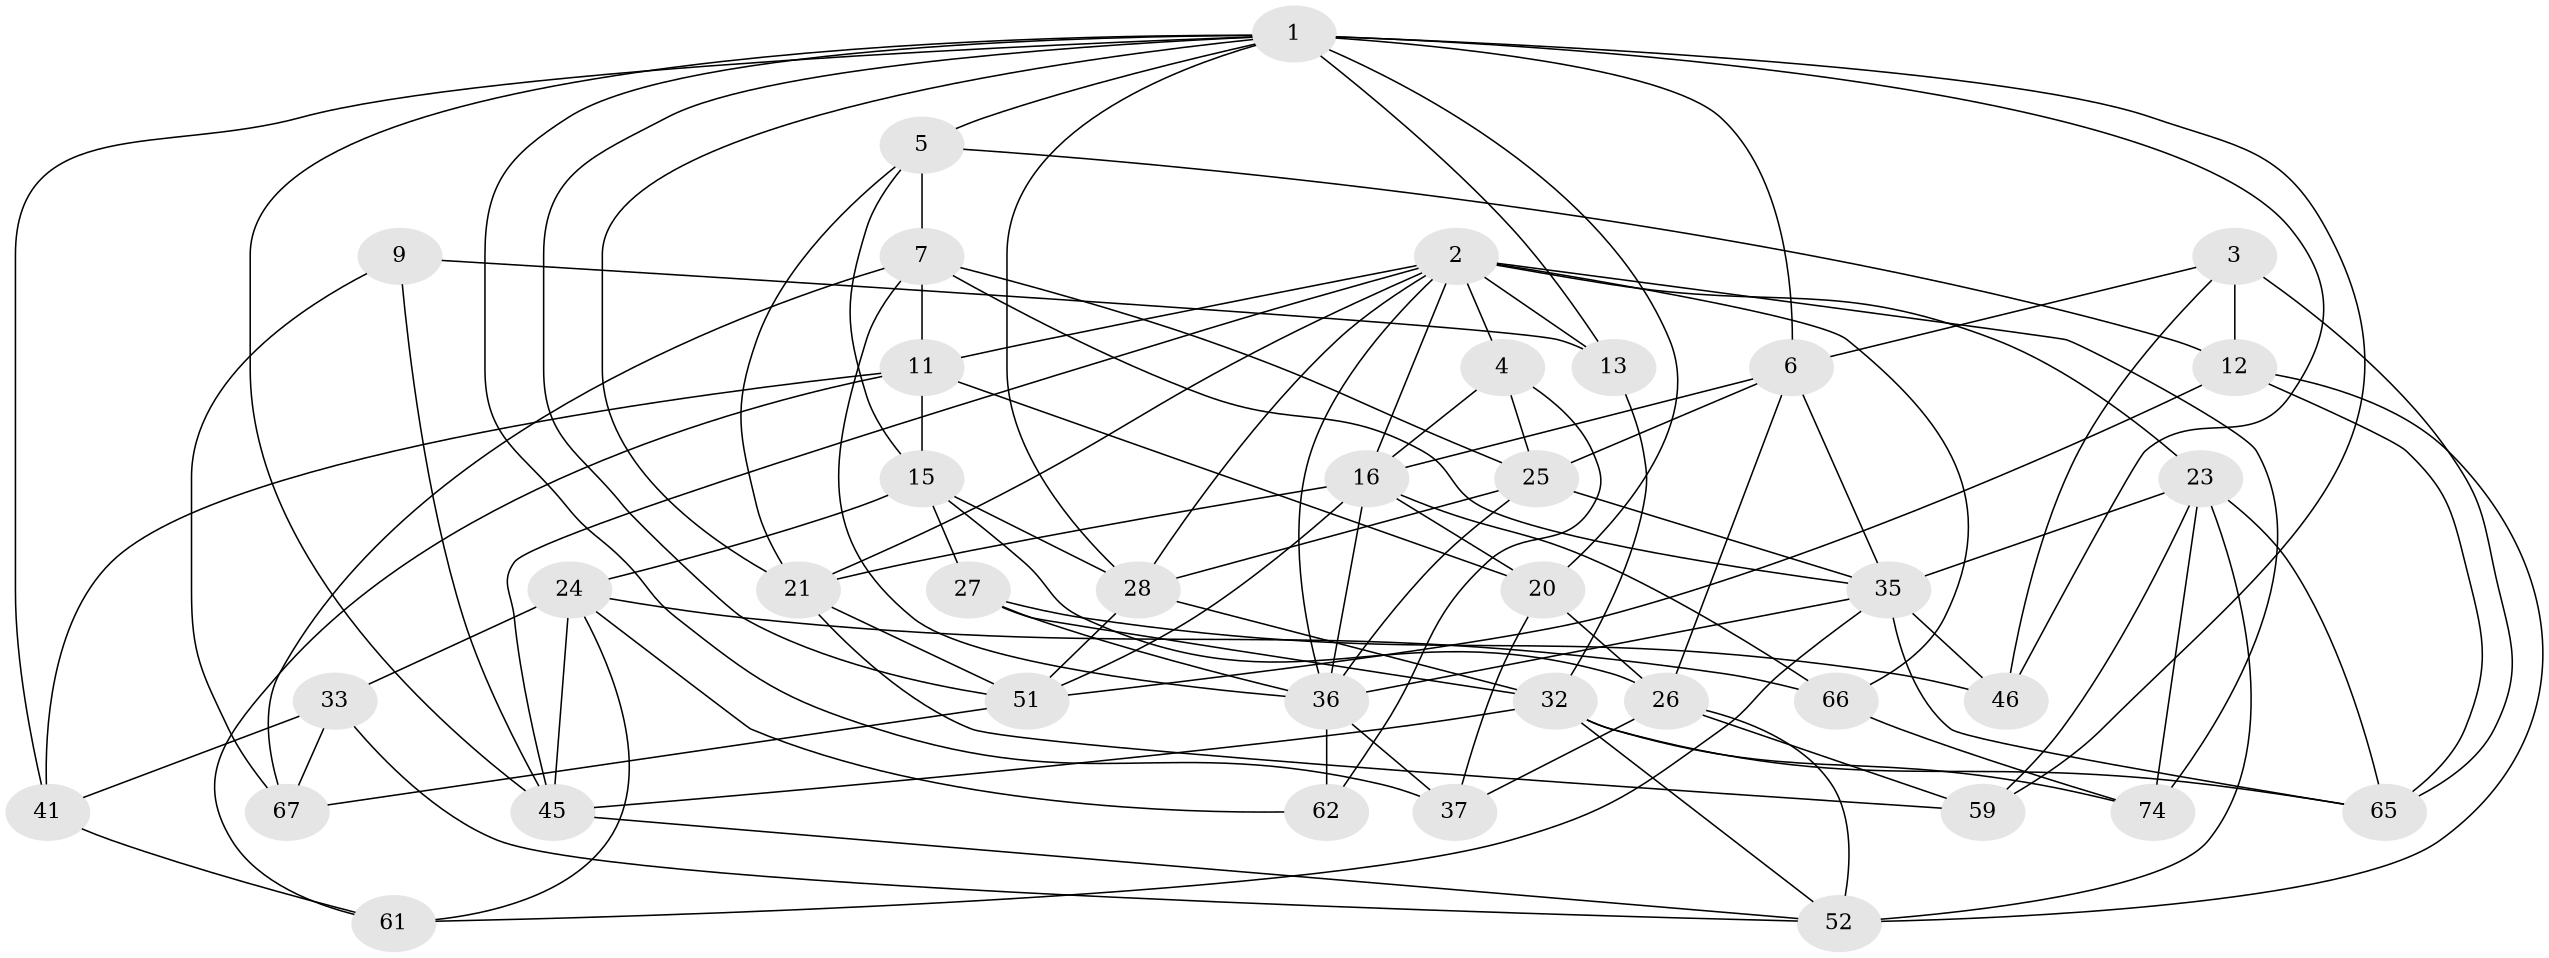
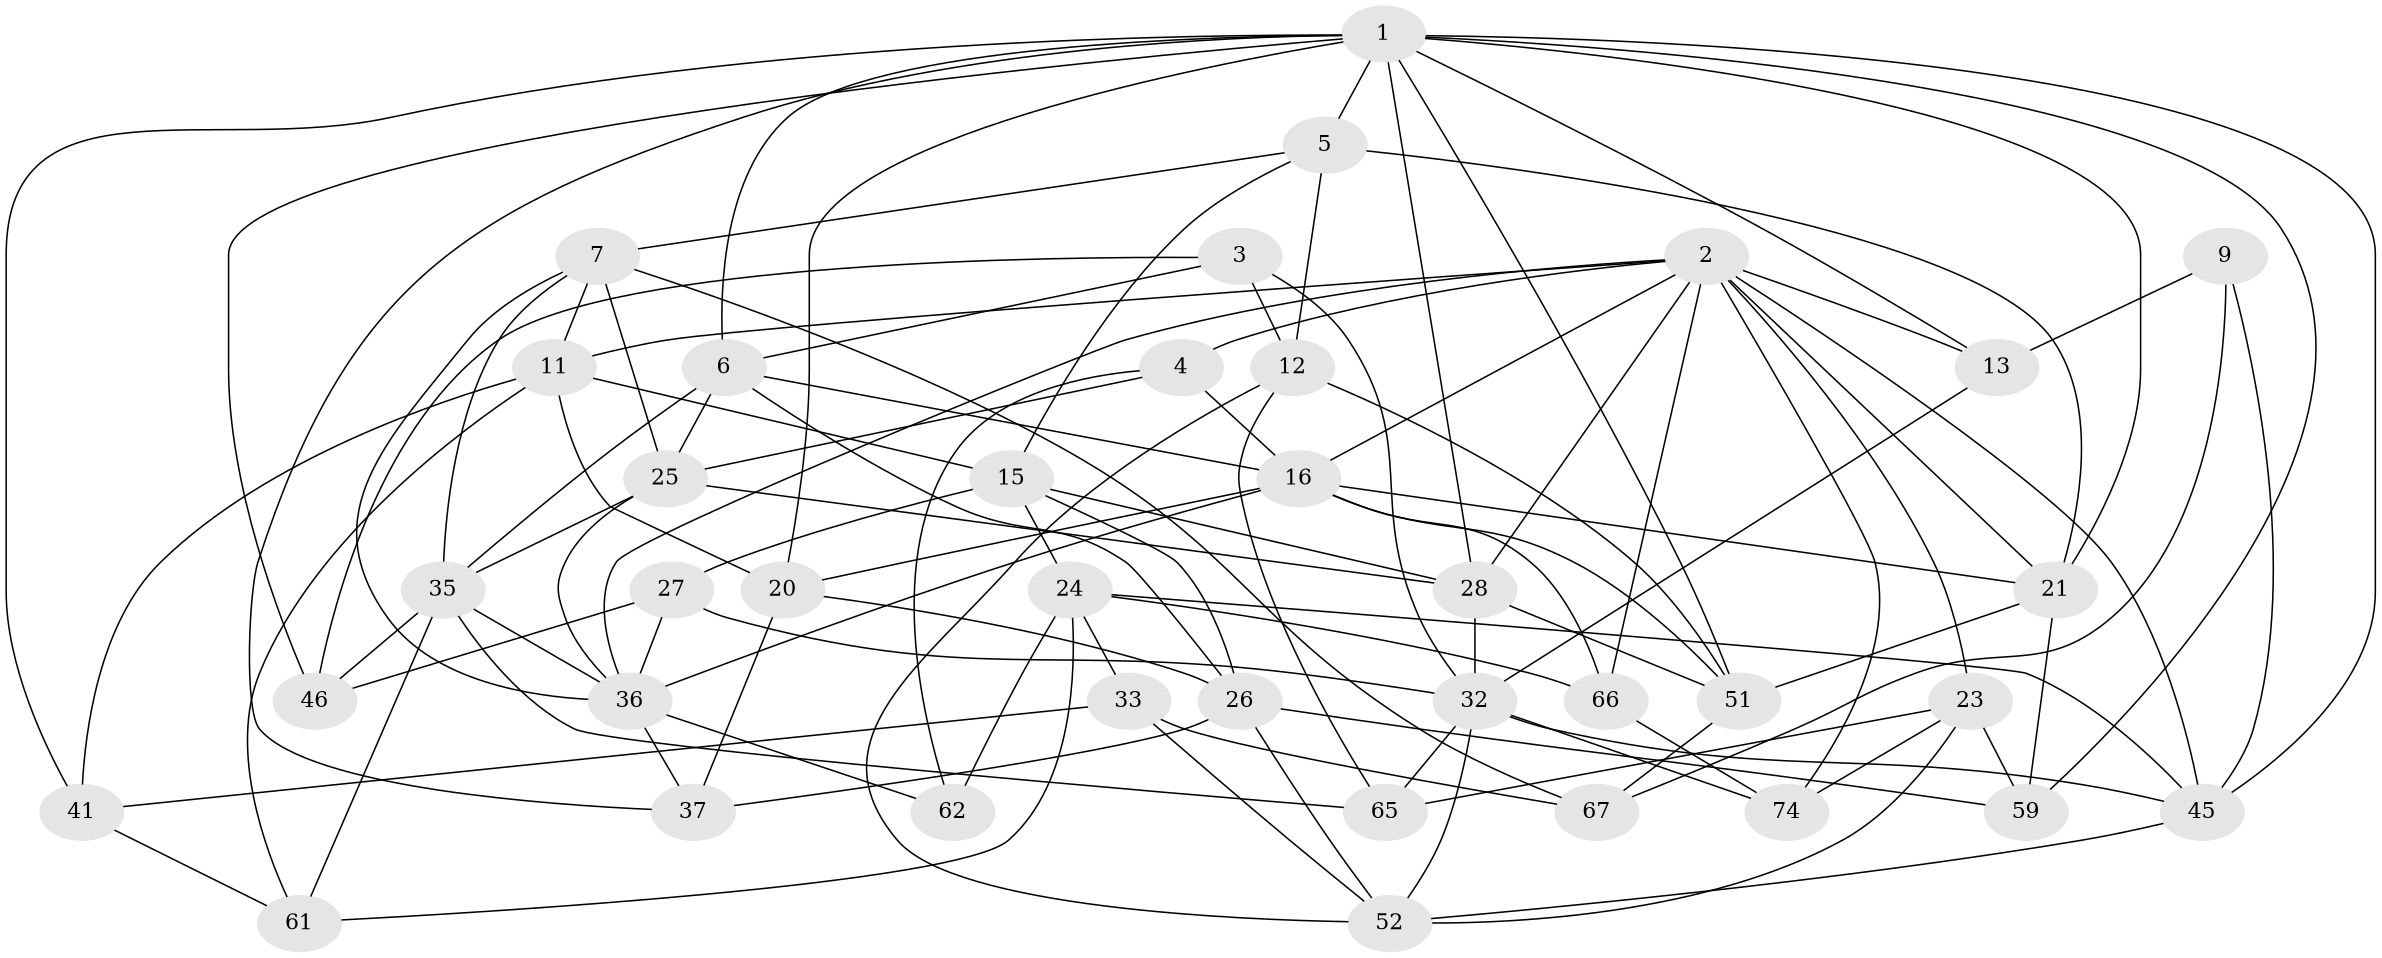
edge "3" -- "65": now "3" -- "32"
edge "23" -- "35": removed
